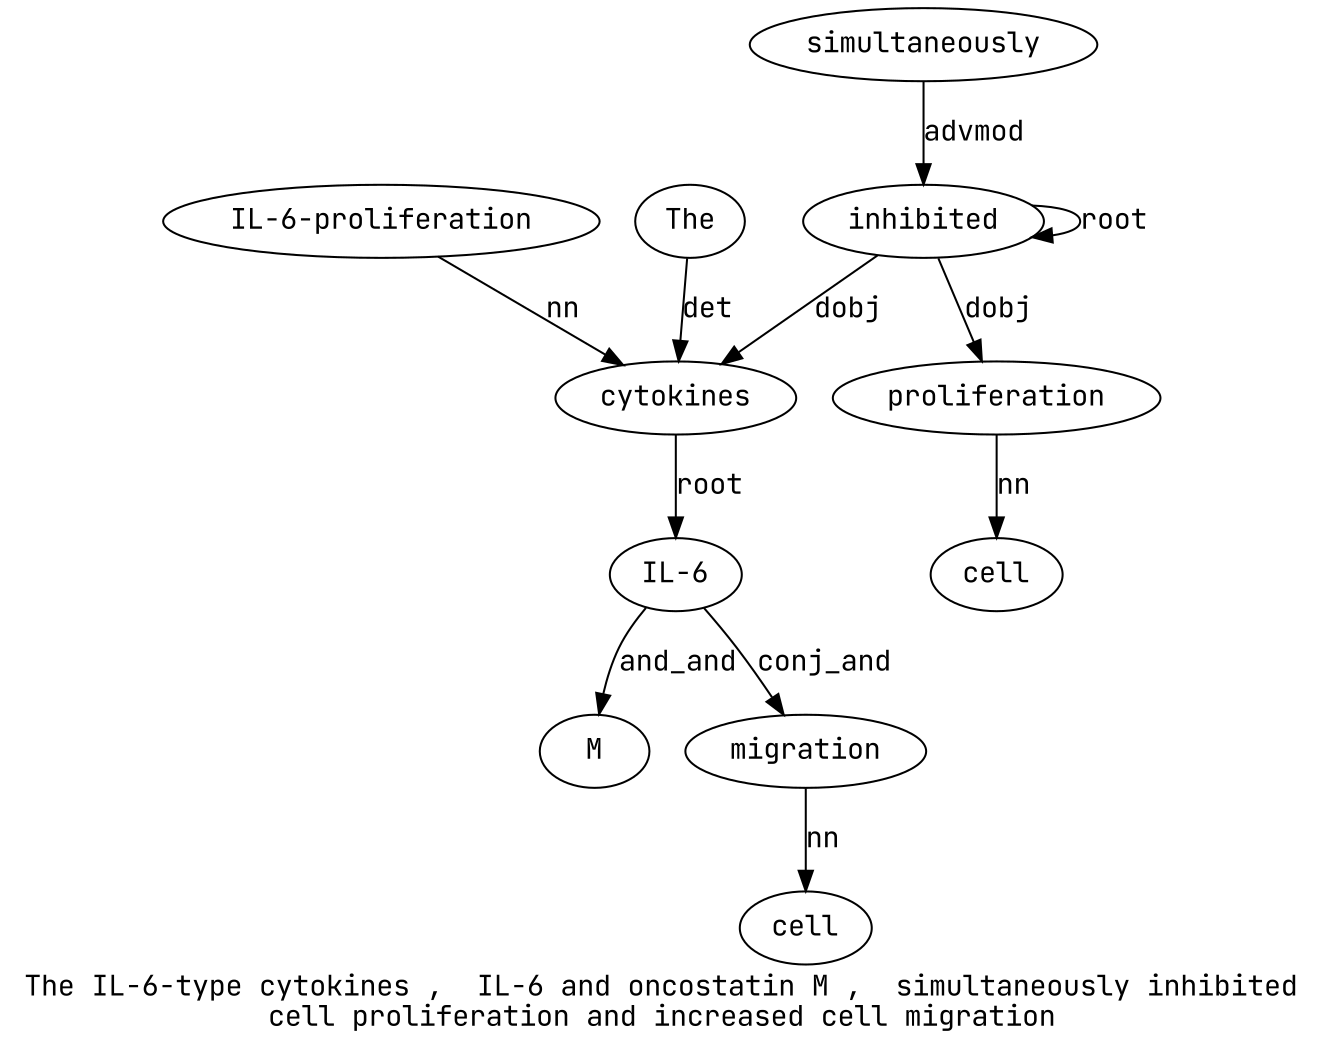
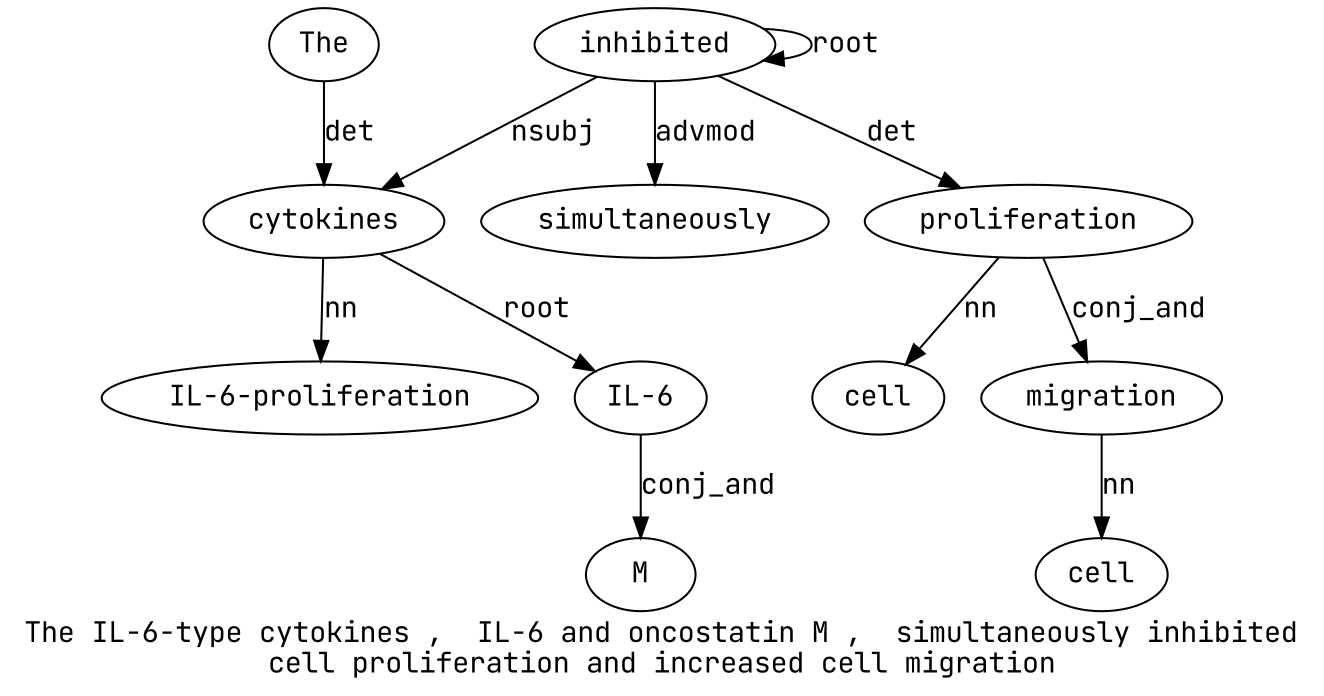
edge "simultaneously" -> "inhibited": reversed
edge "IL-6-proliferation" -> "cytokines": reversed
edge "inhibited" -> "cytokines": label "dobj" -> "nsubj"
edge "inhibited" -> "proliferation": label "dobj" -> "det"
edge "IL-6" -> "migration": now "proliferation" -> "migration"
edge "IL-6" -> "M": label "and_and" -> "conj_and"
